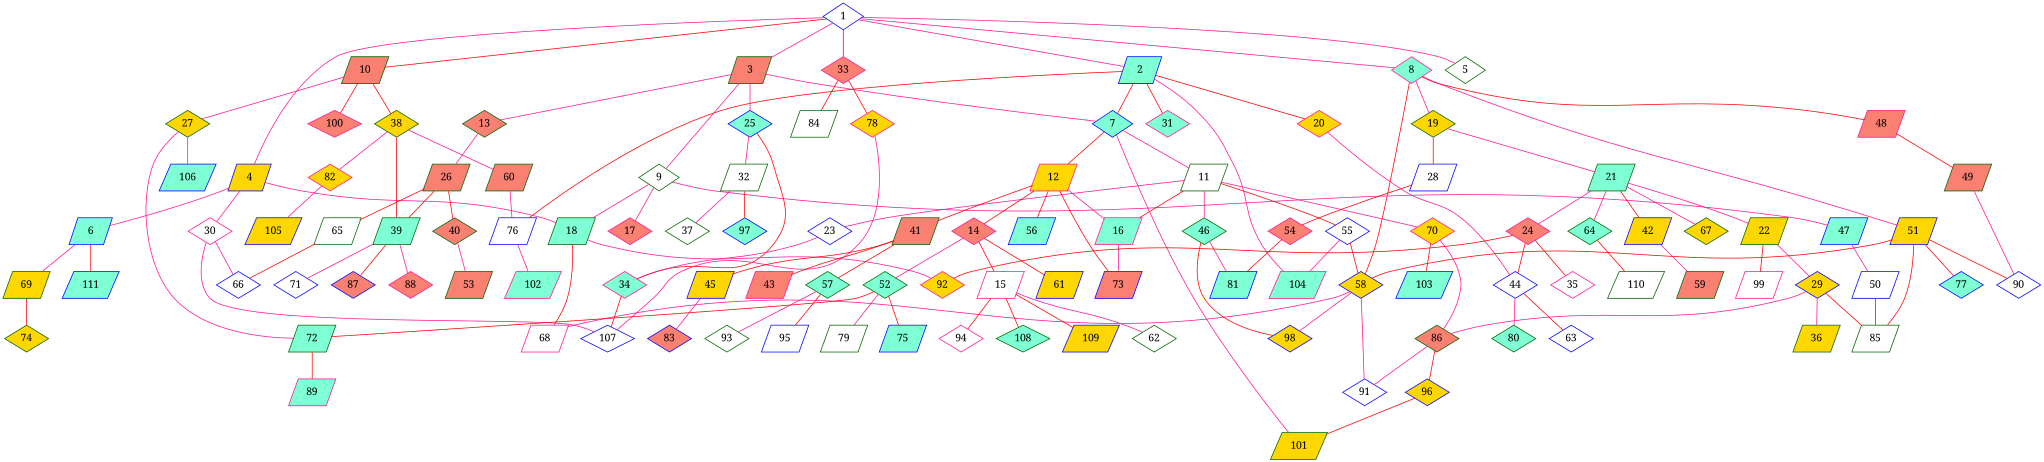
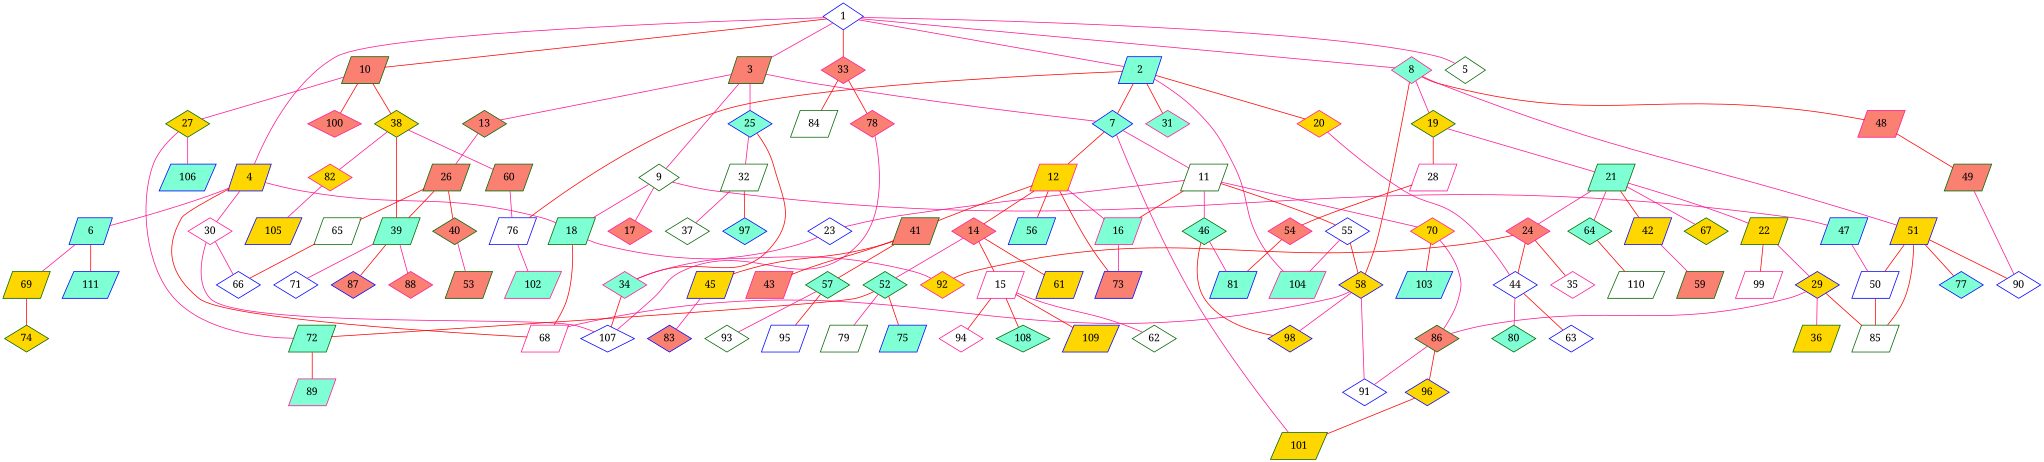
node "78": fillcolor gold -> salmon
node "28": color blue -> deeppink
edge "51" -- "58": now "51" -- "50"
edge "4" -- "68": added
